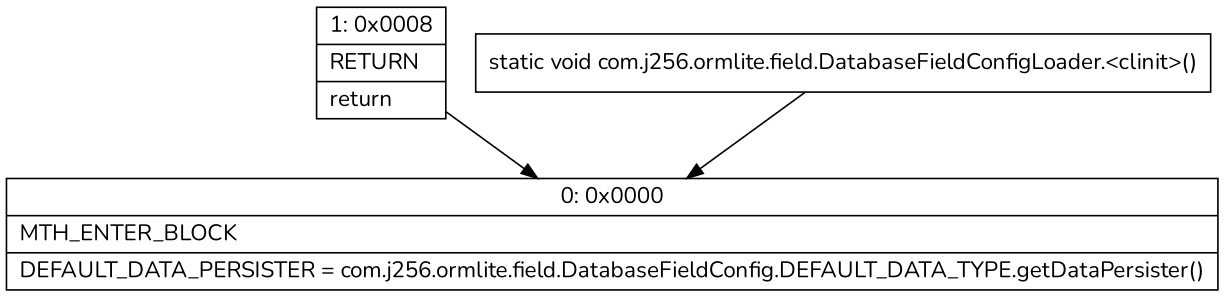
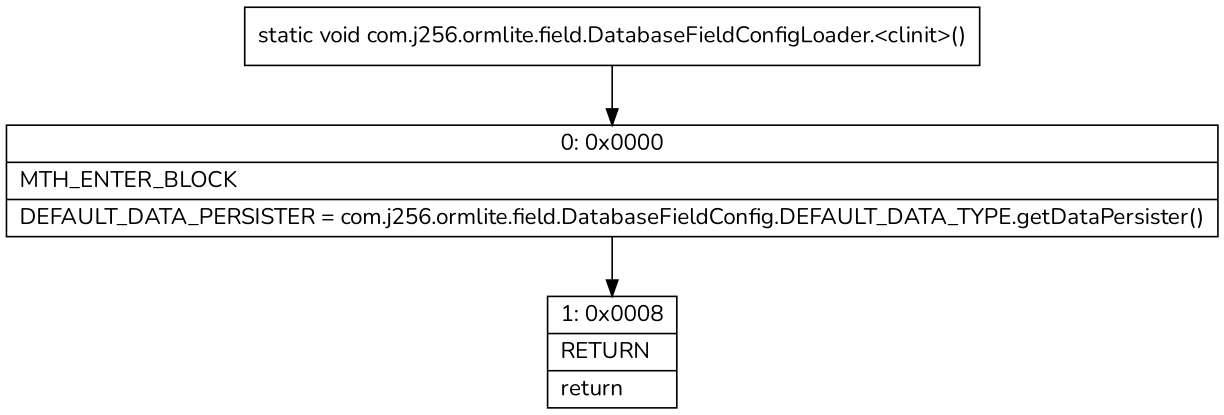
edge "1: 0x0008" -> "0: 0x0000": reversed
